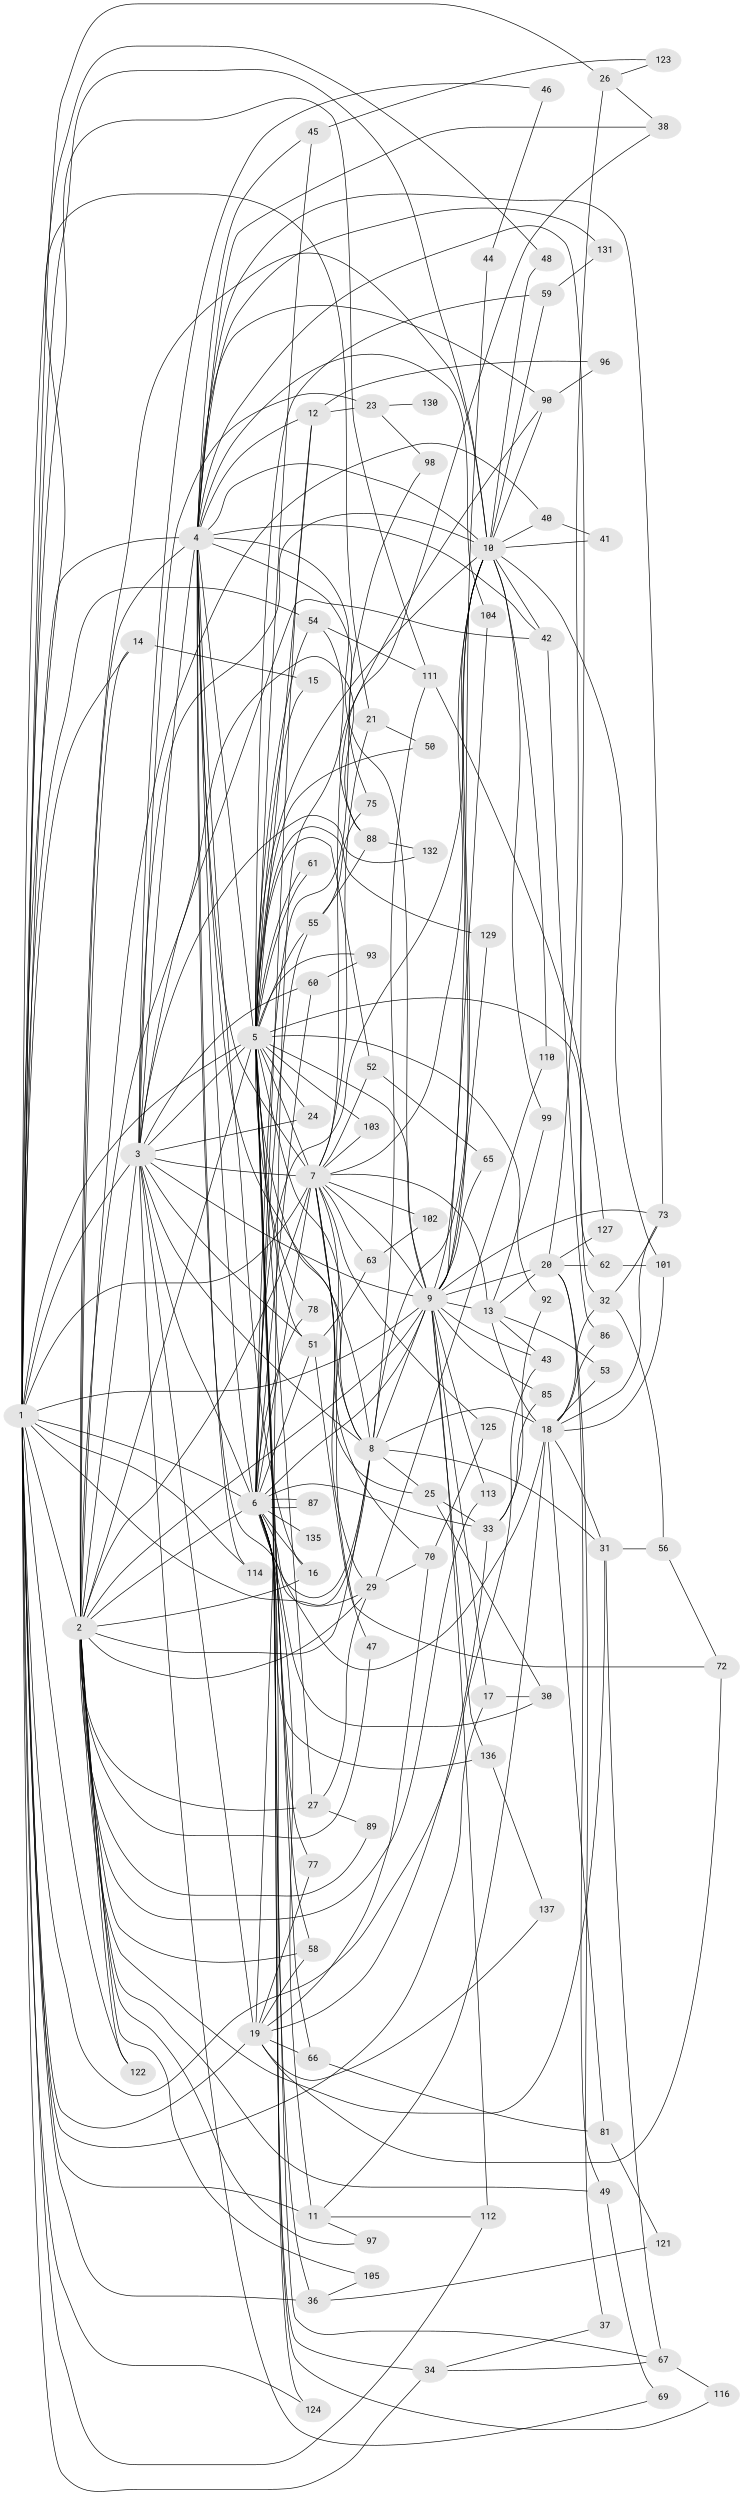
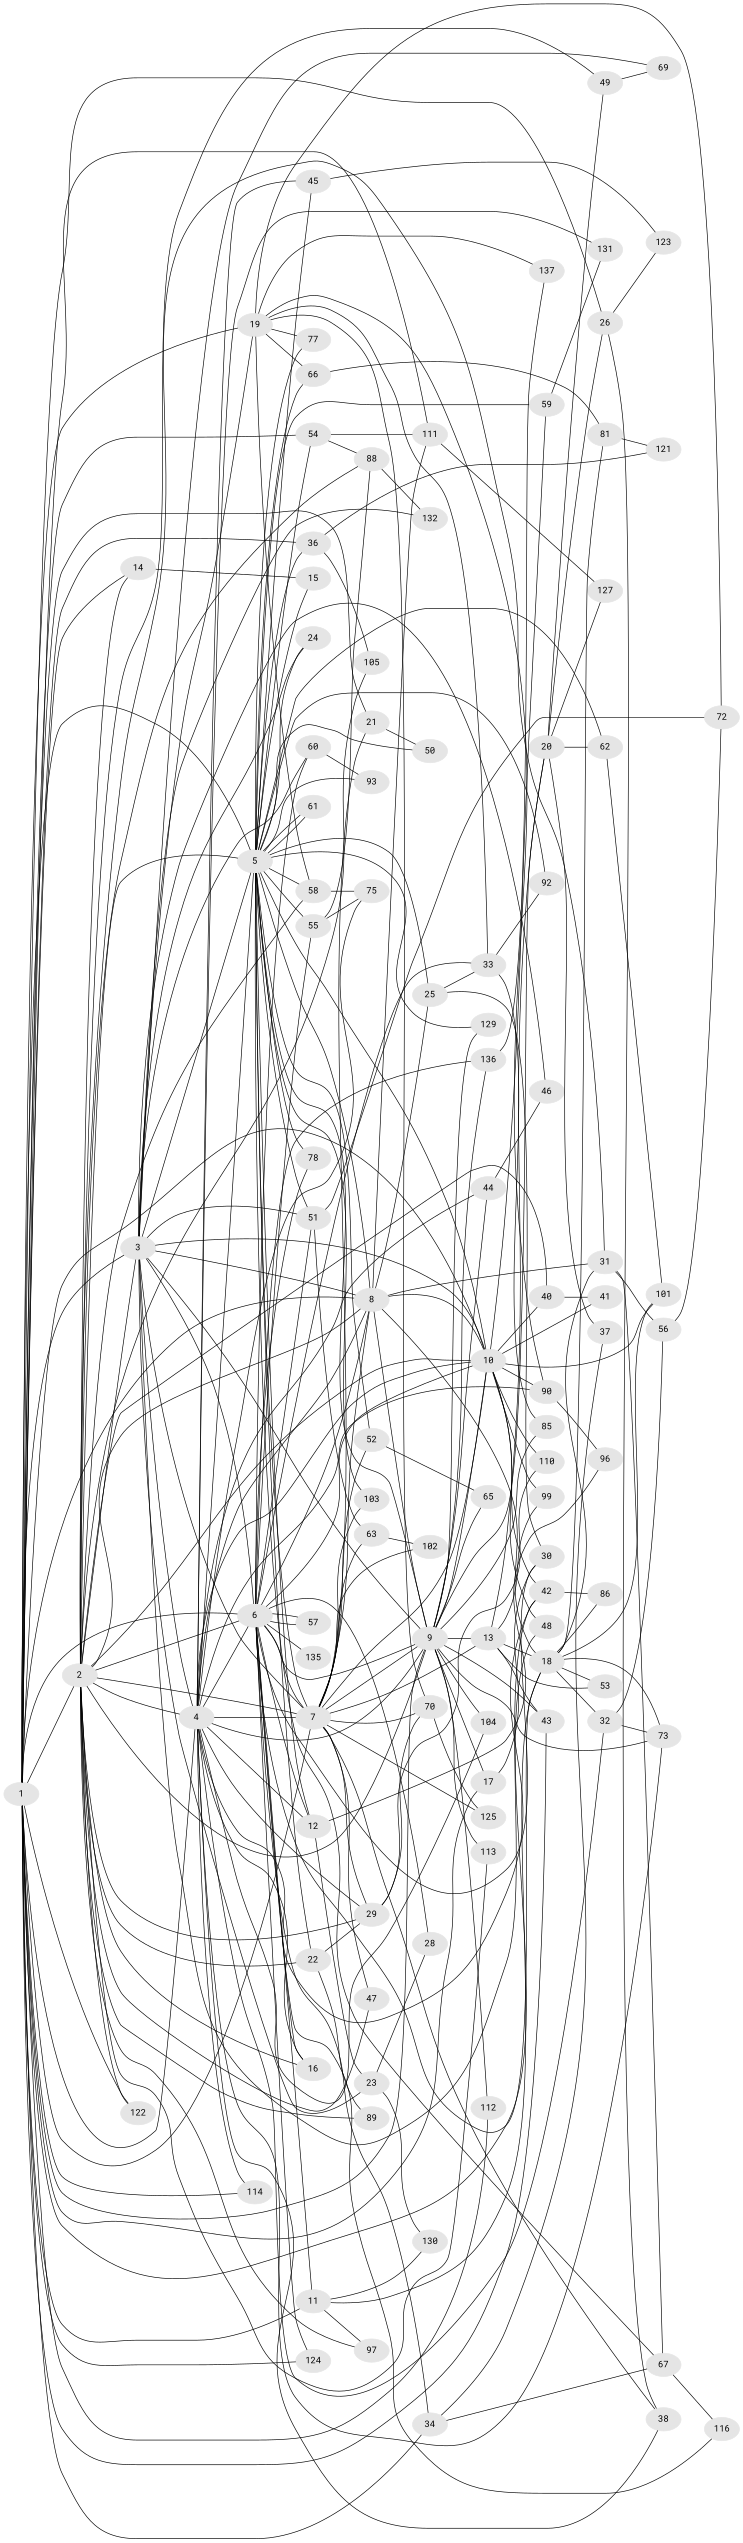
node "98": label "98" -> "28"
edge "58" -- "75": added
edge "44" -- "4": added
node "87": label "87" -> "57"
node "27": label "27" -> "22"
edge "11" -- "112": now "11" -- "130"
